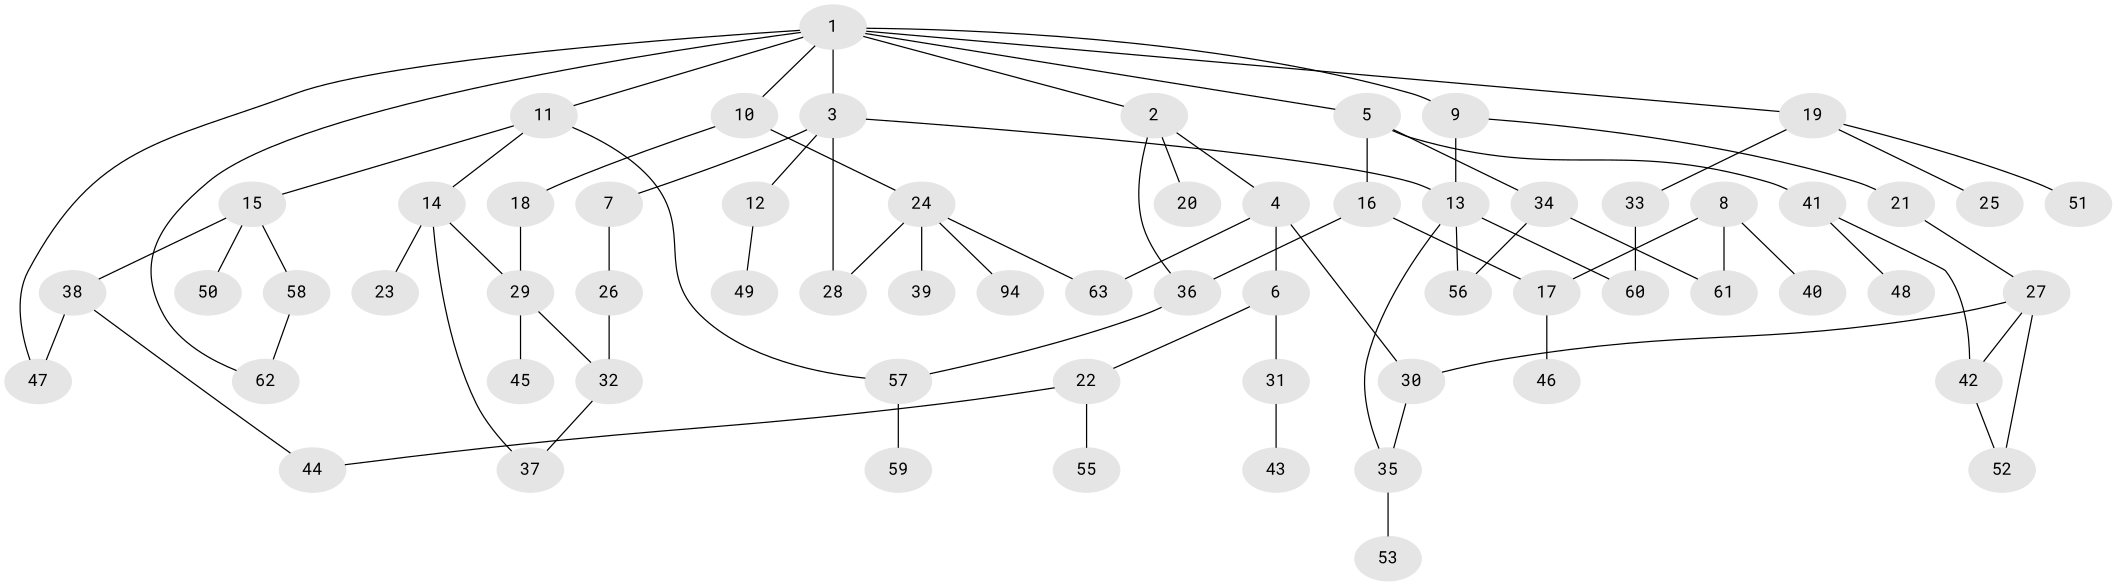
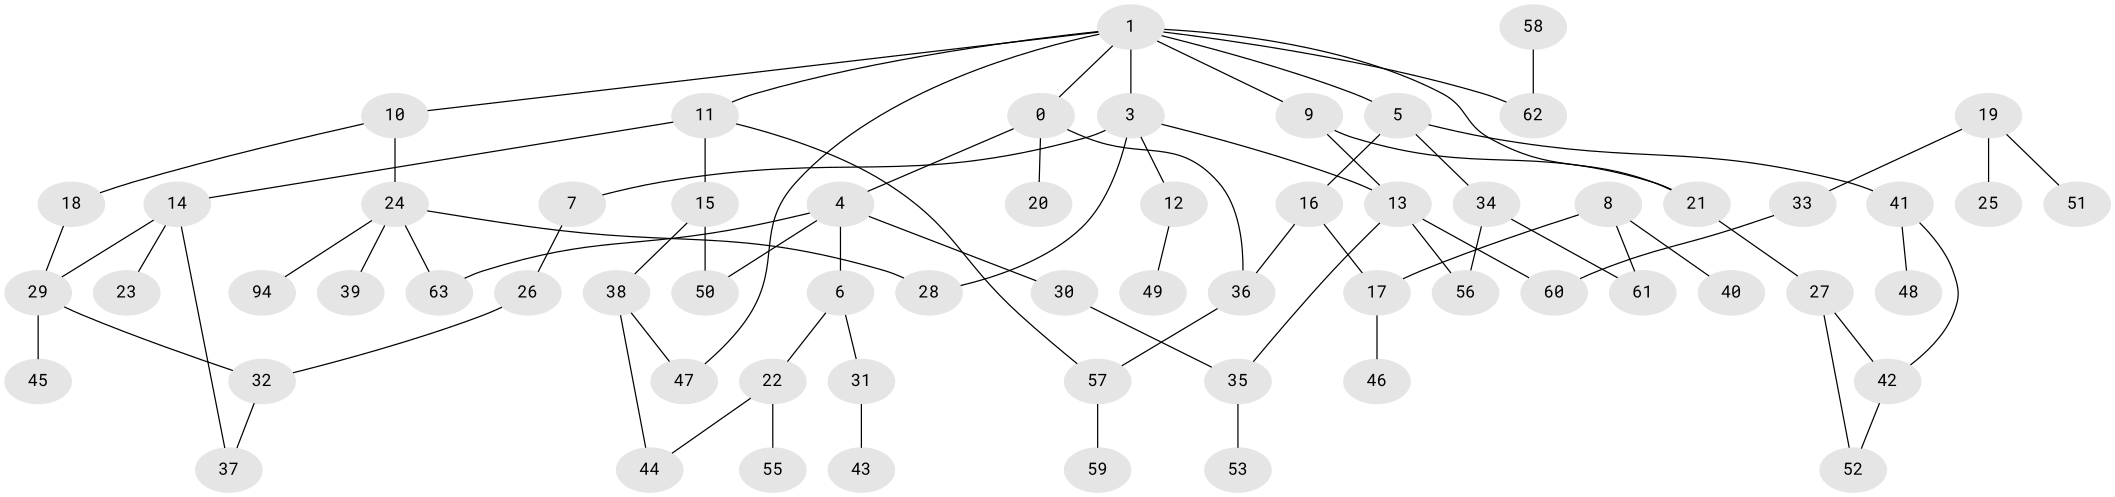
edge "1" -- "19": now "1" -- "21"
node "2": label "2" -> "0"
edge "4" -- "50": added
edge "15" -- "58": removed
edge "27" -- "30": removed
